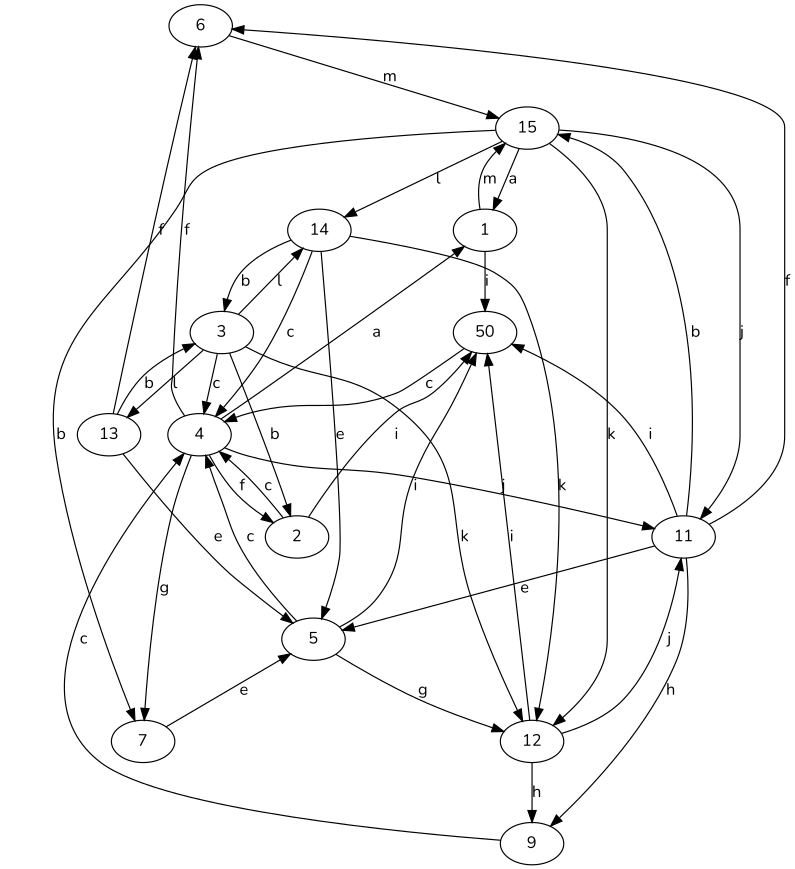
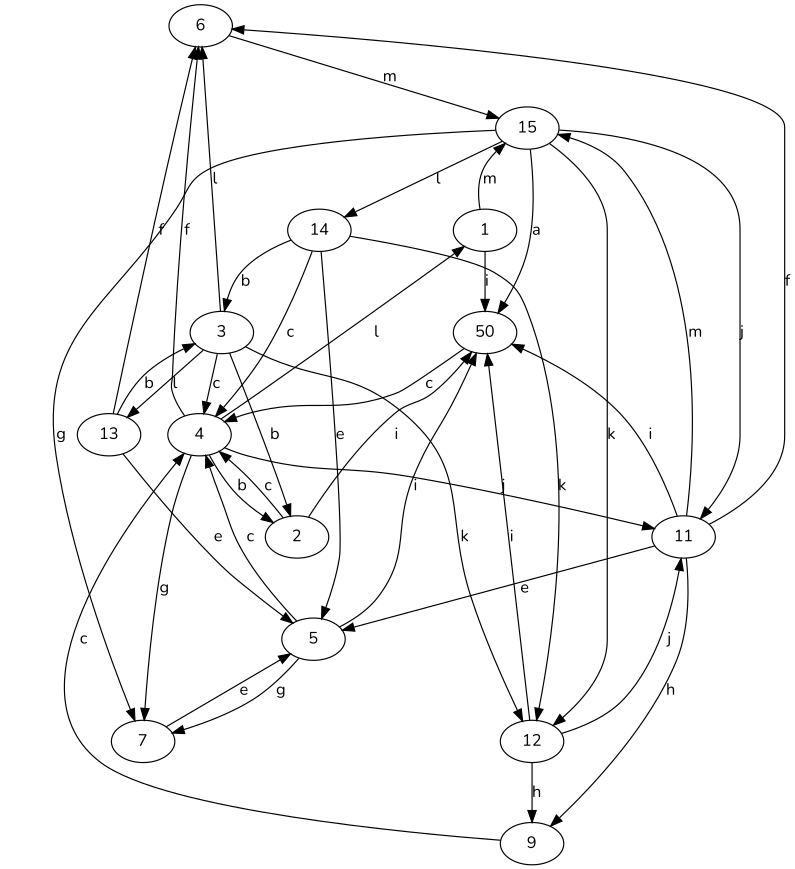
edge "15" -> "1": now "15" -> "50"
edge "3" -> "14": now "3" -> "6"
edge "4" -> "1": label "a" -> "l"
edge "11" -> "15": label "b" -> "m"
edge "15" -> "7": label "b" -> "g"
edge "4" -> "2": label "f" -> "b"
edge "5" -> "12": now "5" -> "7"
